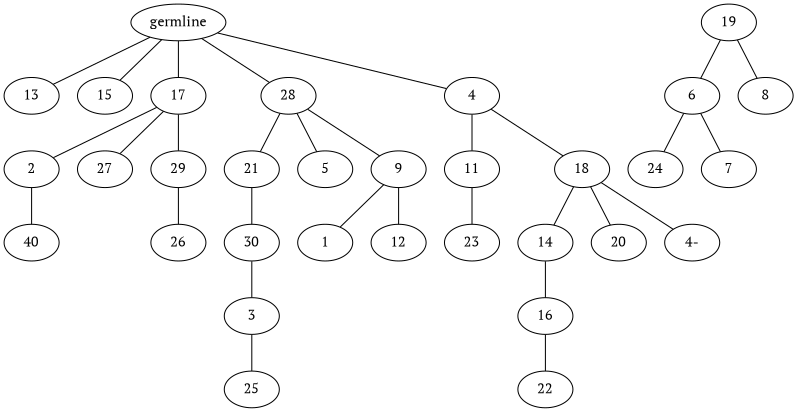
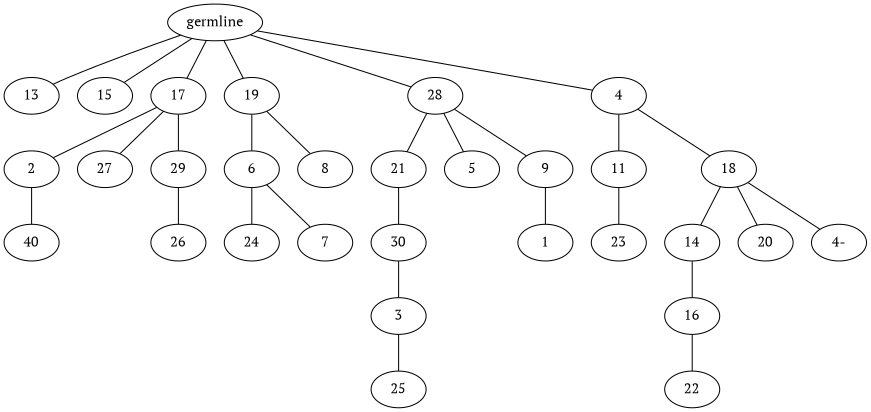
edge "germline" -- "19": added
node "12": removed
